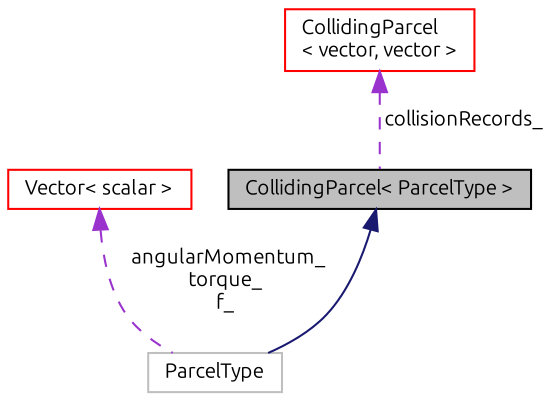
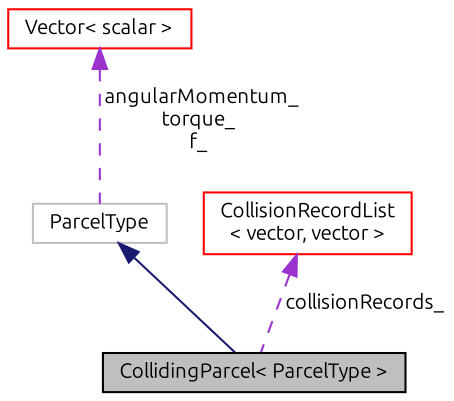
node "CollidingParcel < vector, vector >": label "CollidingParcel < vector, vector >" -> "CollisionRecordList < vector, vector >"
edge "ParcelType" -> "CollidingParcel< ParcelType >": reversed
